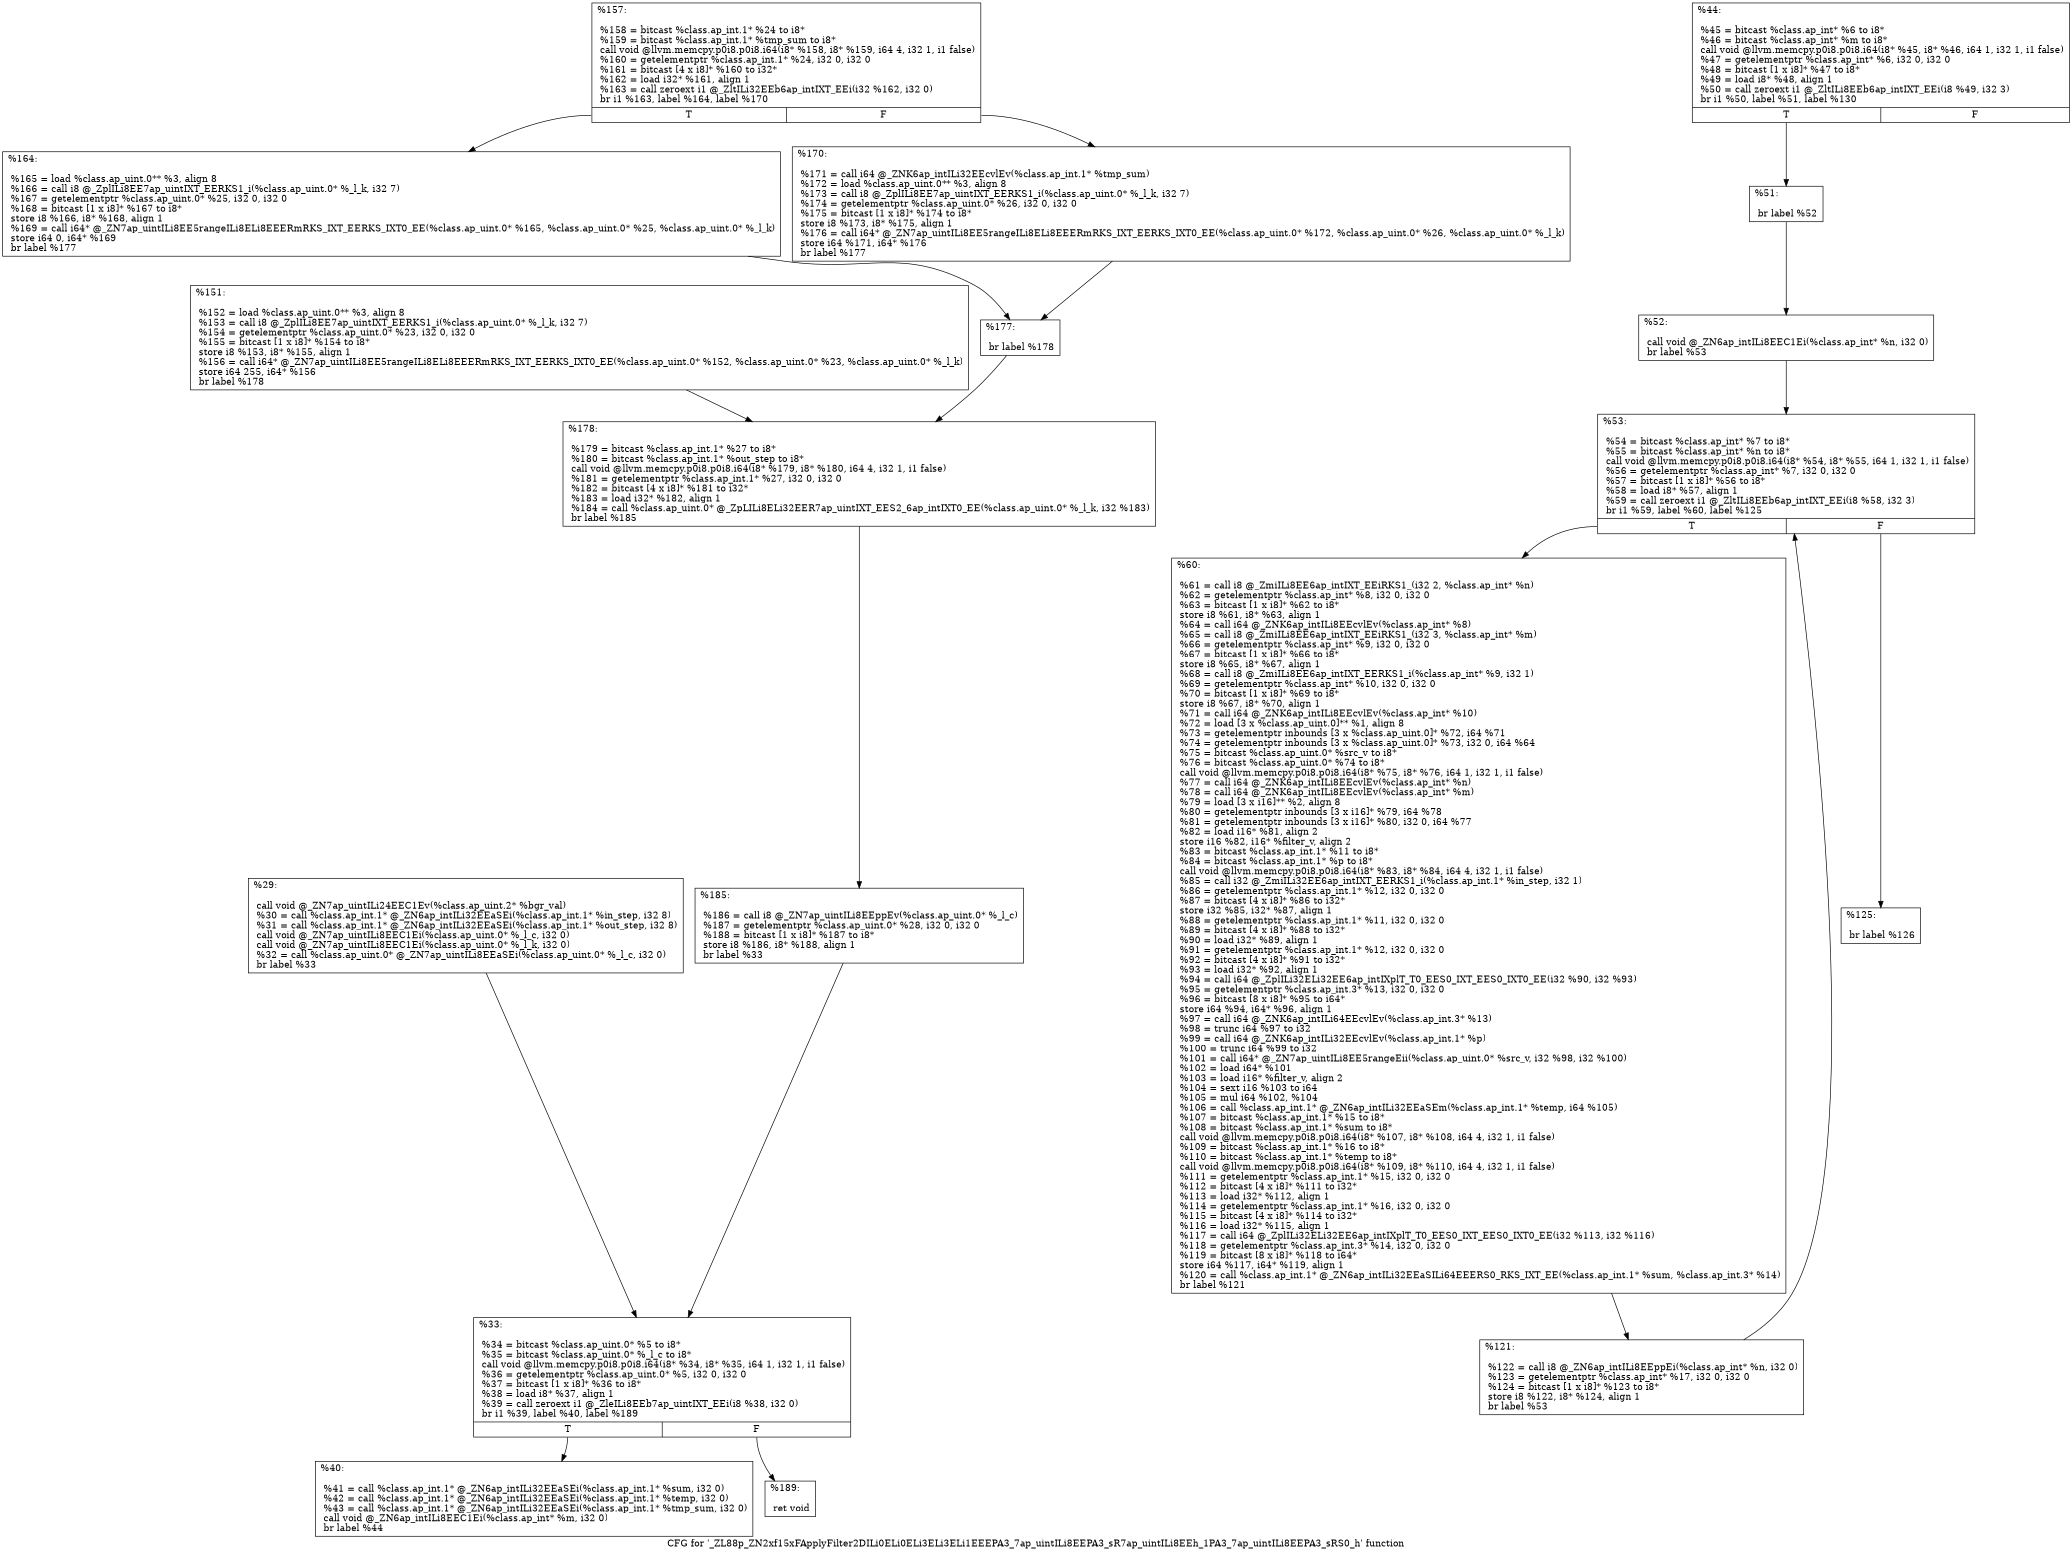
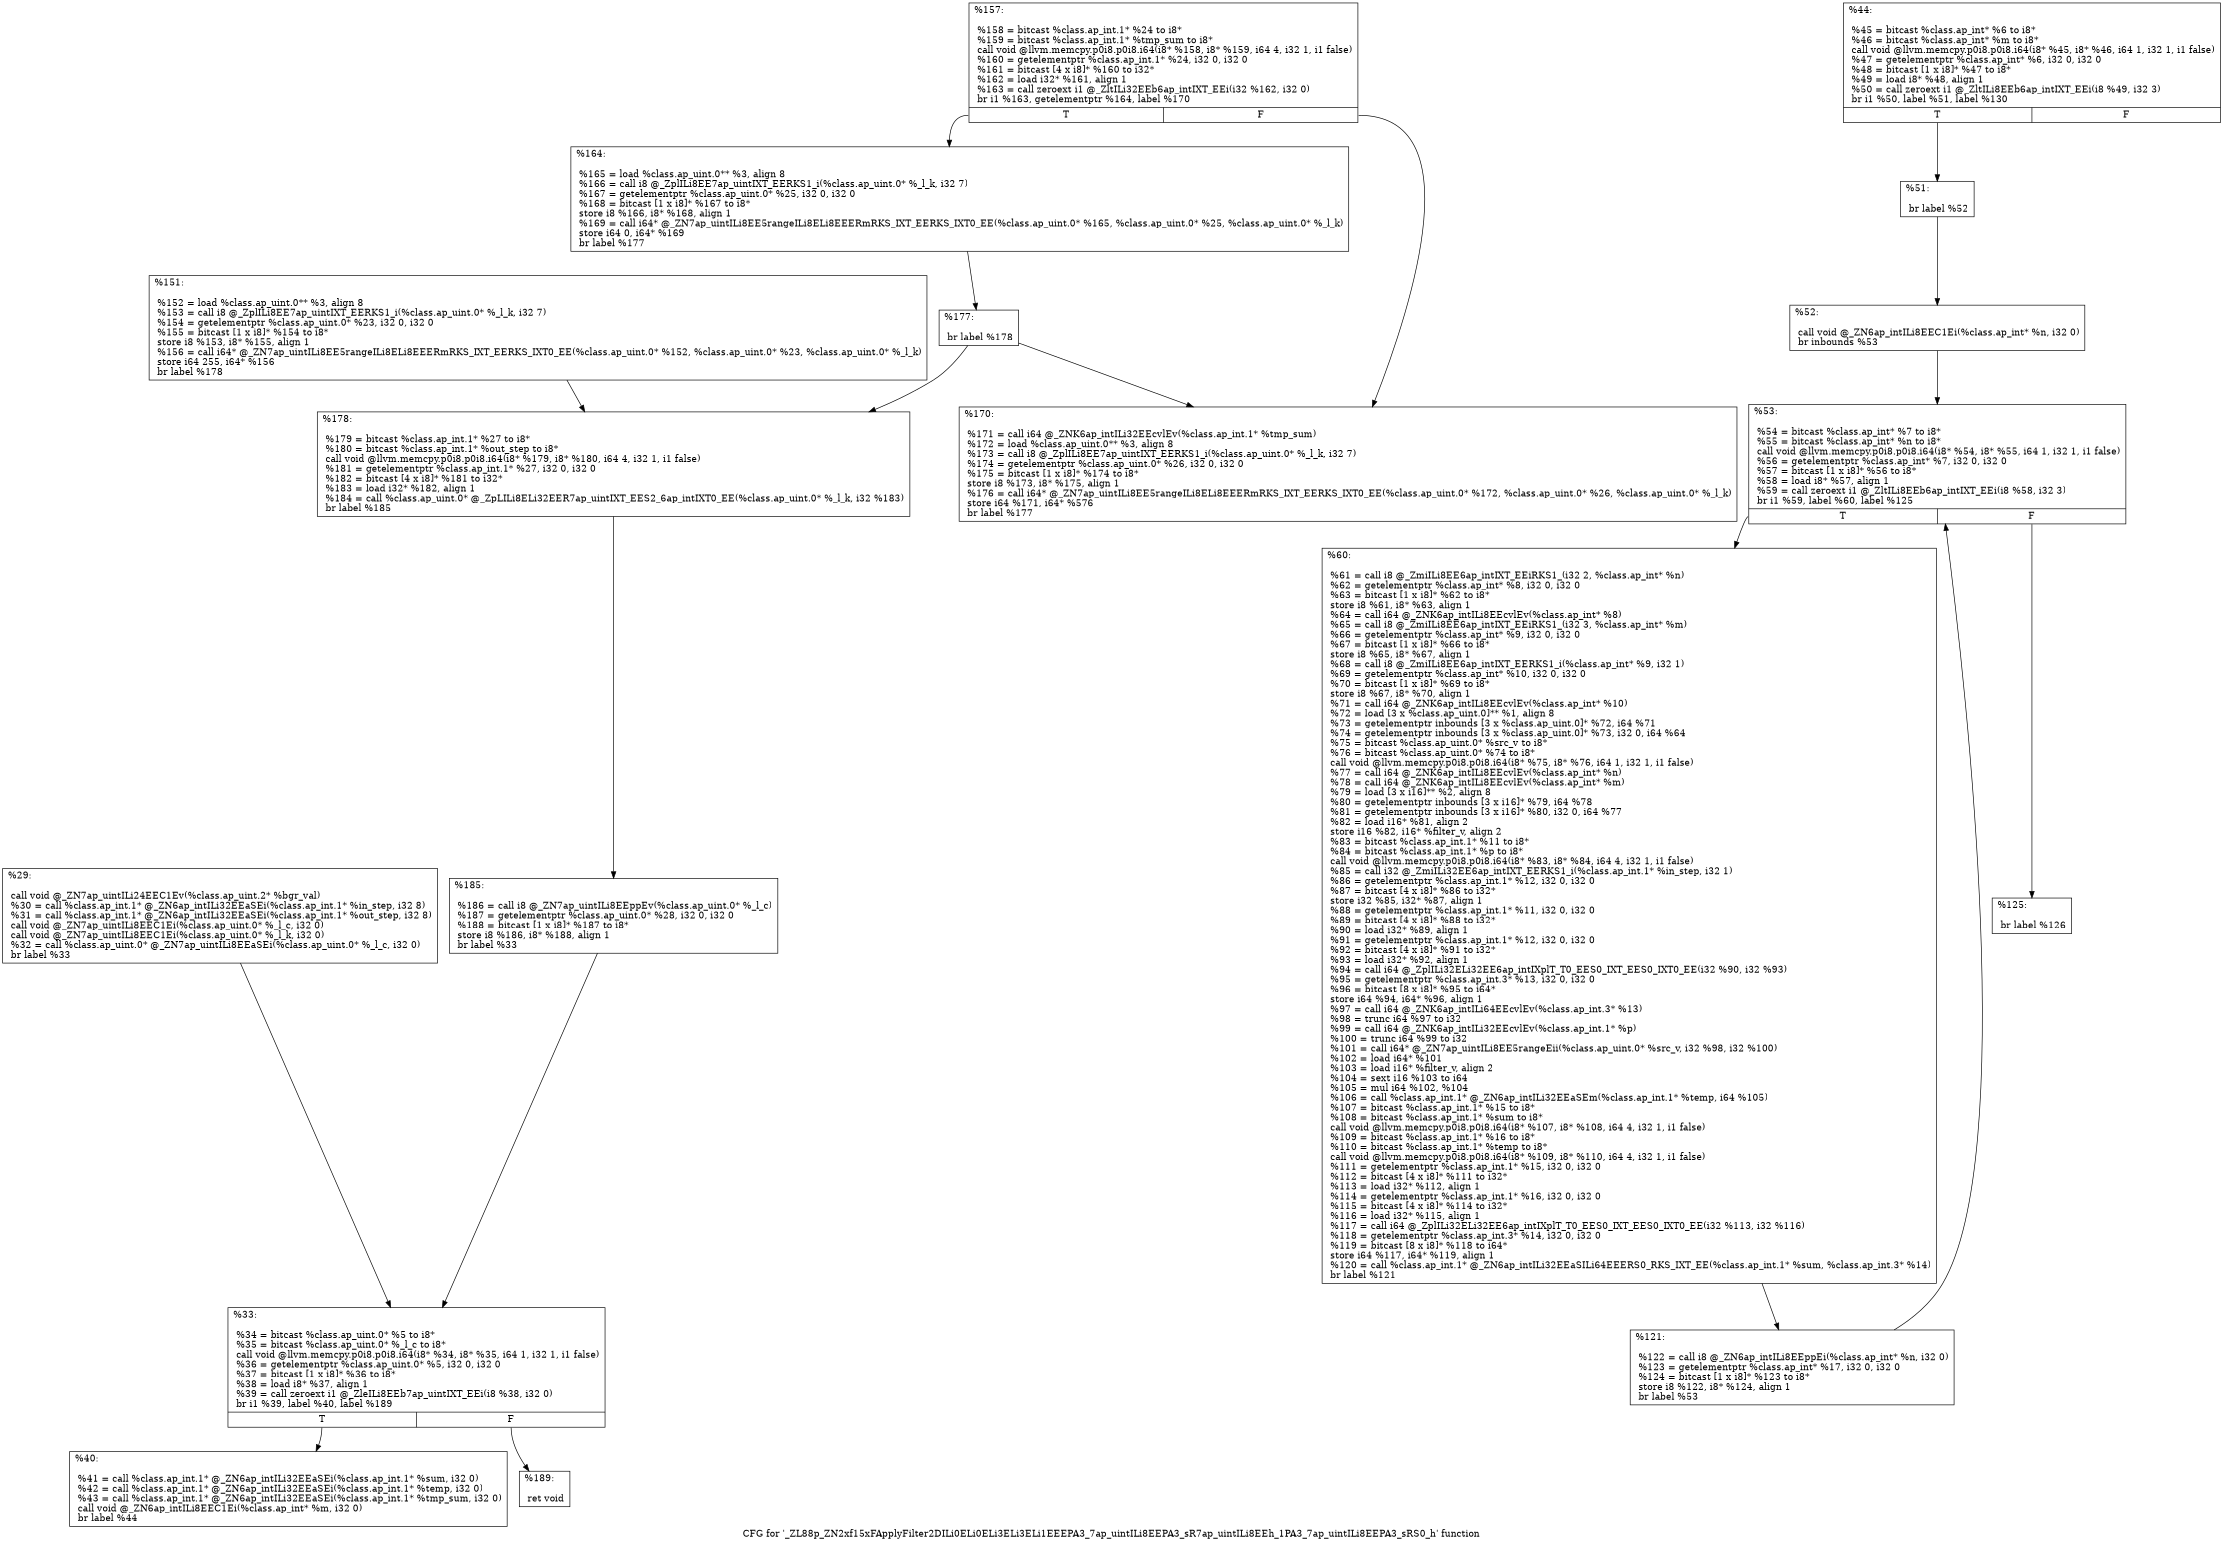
node "%157:": text "br i1 %163, label %164, label %170" -> "br i1 %163, getelementptr %164, label %170"
node "%170:": text "store i64 %171, i64* %176" -> "store i64 %171, i64* %576"
edge "%170:" -> "%177:": reversed
node "%52:": text "br label %53" -> "br inbounds %53"
